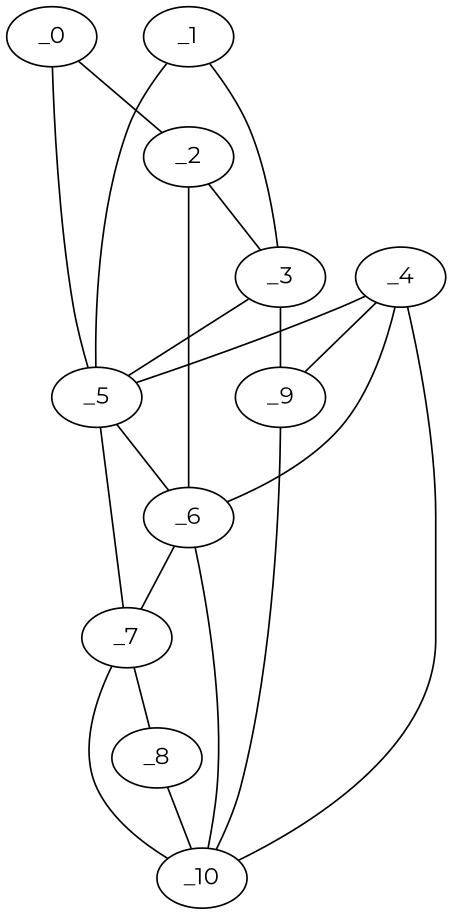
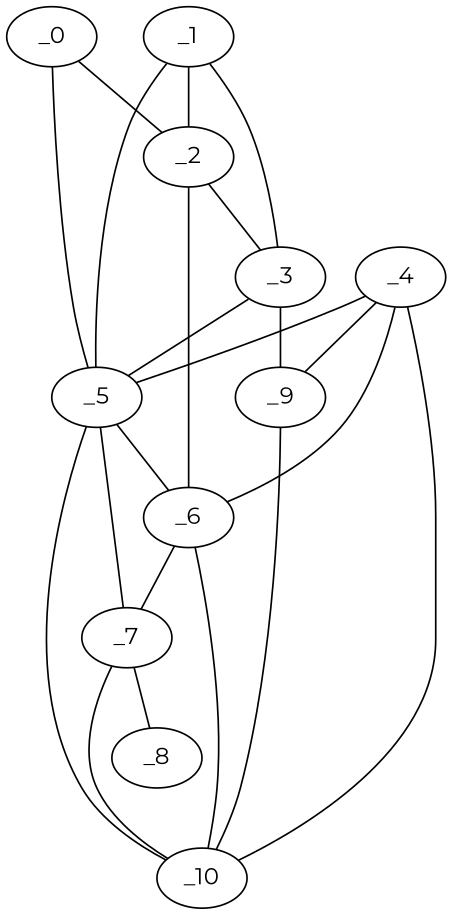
edge "_1" -- "_2": added
edge "_8" -- "_10": now "_5" -- "_10"
